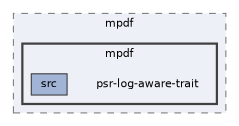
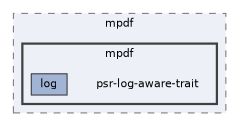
node "src": label "src" -> "log"
